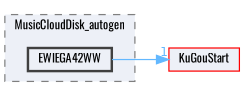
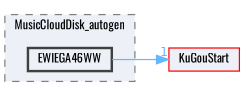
node "EWIEGA42WW": label "EWIEGA42WW" -> "EWIEGA46WW"
